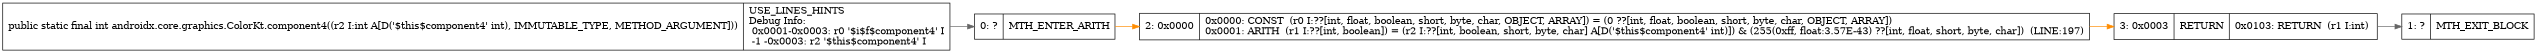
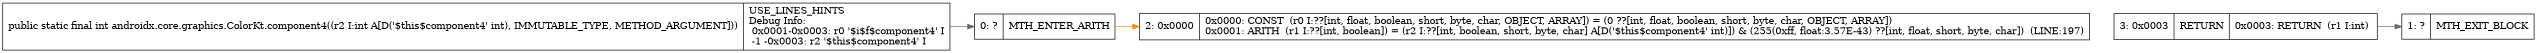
node "3: 0x0003": text "0x0103: RETURN  (r1 I:int)" -> "0x0003: RETURN  (r1 I:int)"
edge "2: 0x0000" -> "3: 0x0003": removed
